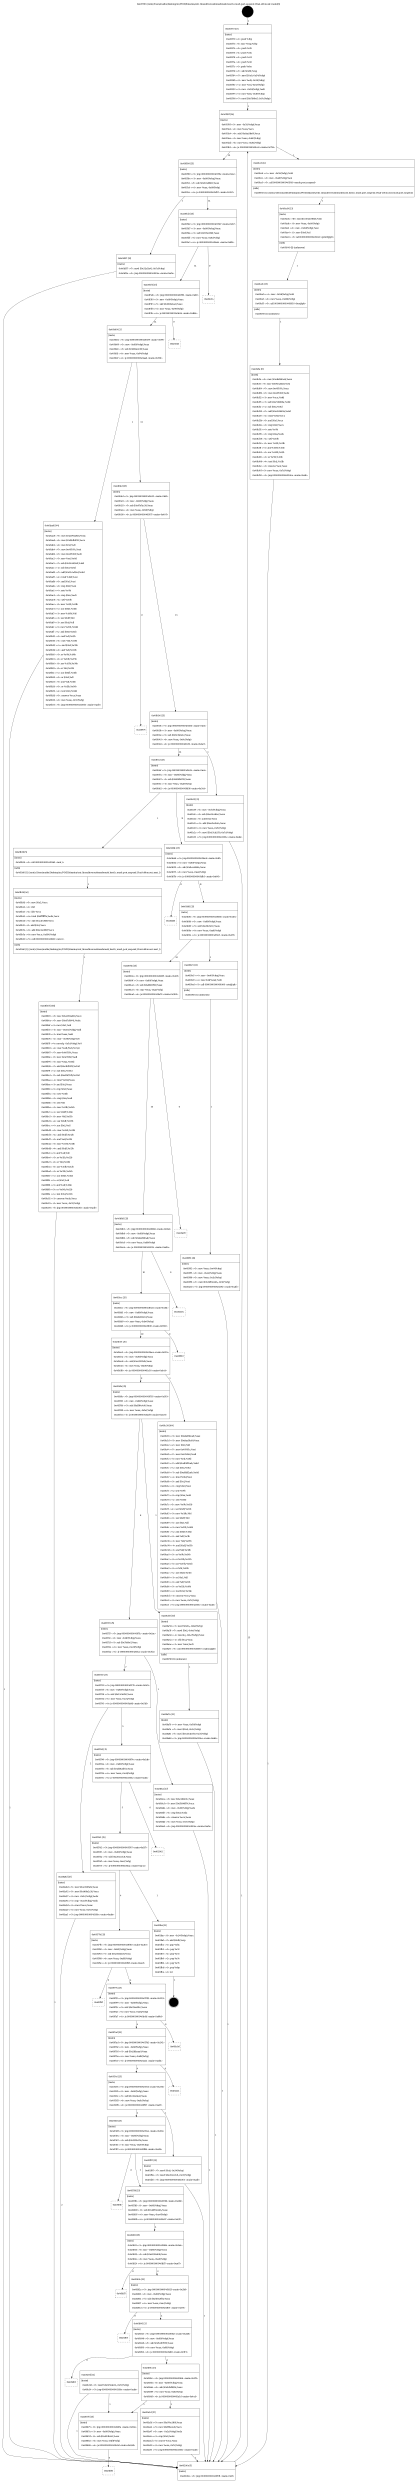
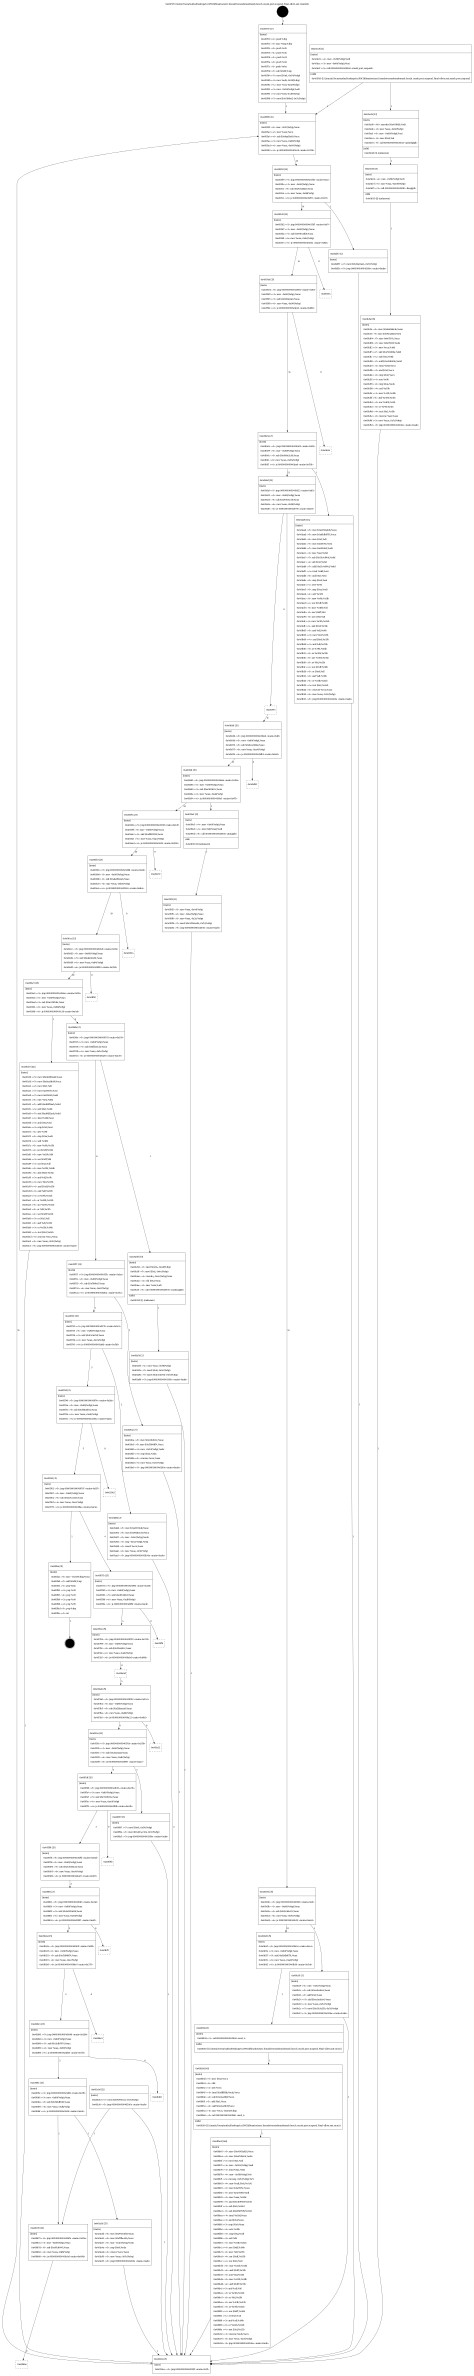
edge "0x40159f [26]" -> "0x401cc8 [12]": reversed
edge "0x40164f [25]" -> "0x401668 [25]": now "0x401975" -> "0x401668 [25]"
edge "0x401794 [25]" -> "0x4017ad [25]": now "0x401e0d" -> "0x4017ad [25]"
